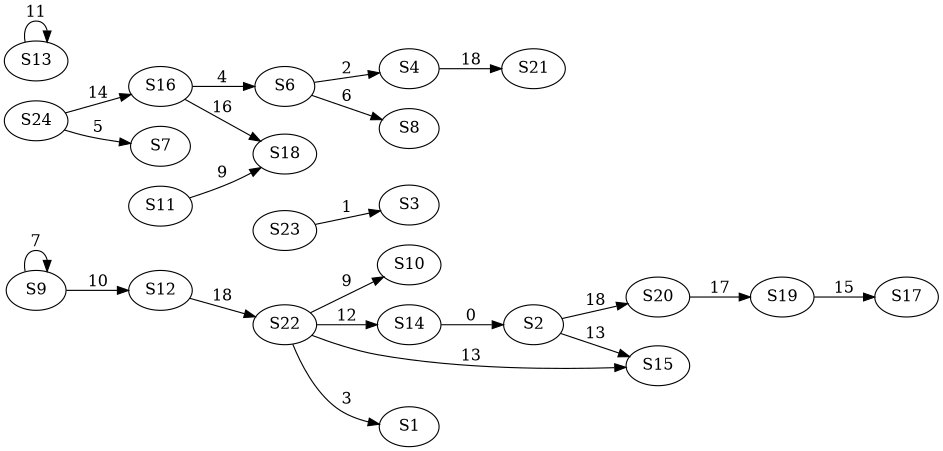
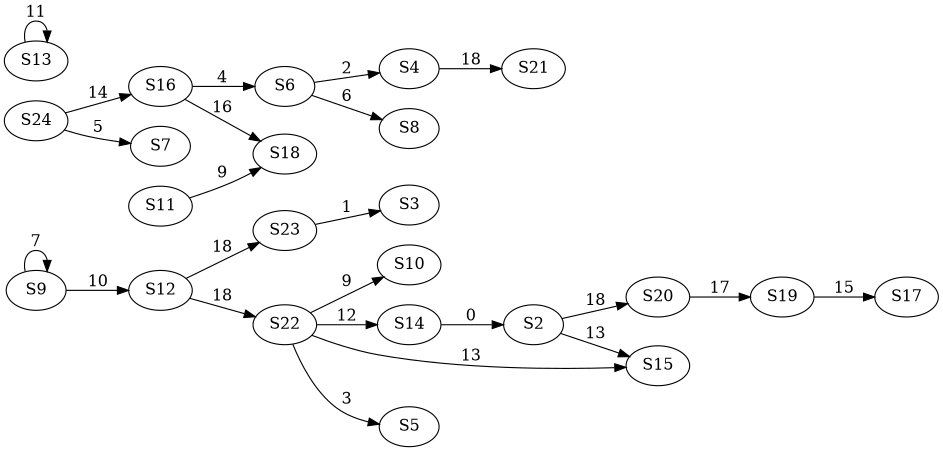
edge "S12" -> "S23": added, label "18"
node "S1": label "S1" -> "S5"
